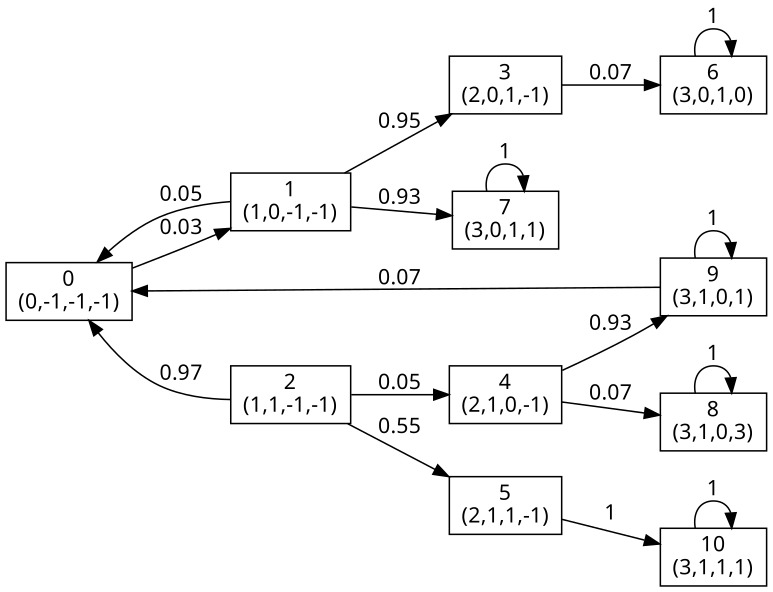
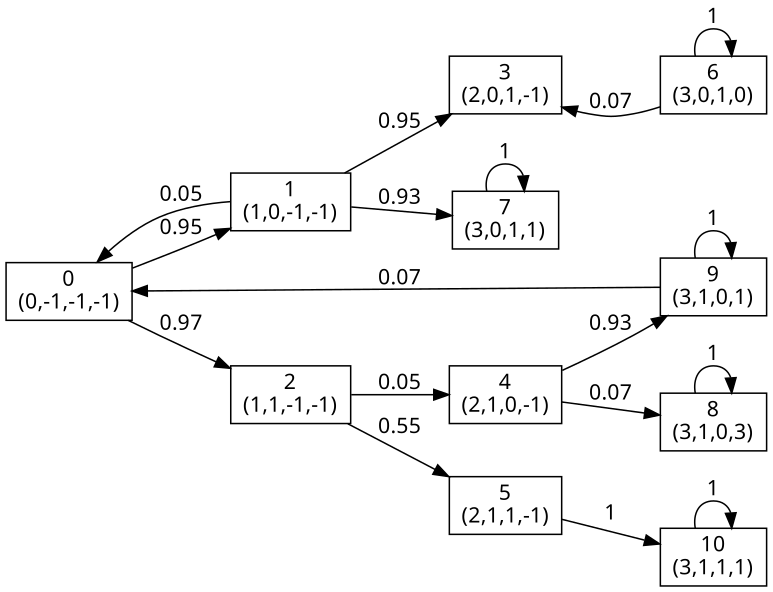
edge "3 (2,0,1,-1)" -> "6 (3,0,1,0)": reversed
edge "0 (0,-1,-1,-1)" -> "1 (1,0,-1,-1)": label "0.03" -> "0.95"
edge "2 (1,1,-1,-1)" -> "0 (0,-1,-1,-1)": reversed
